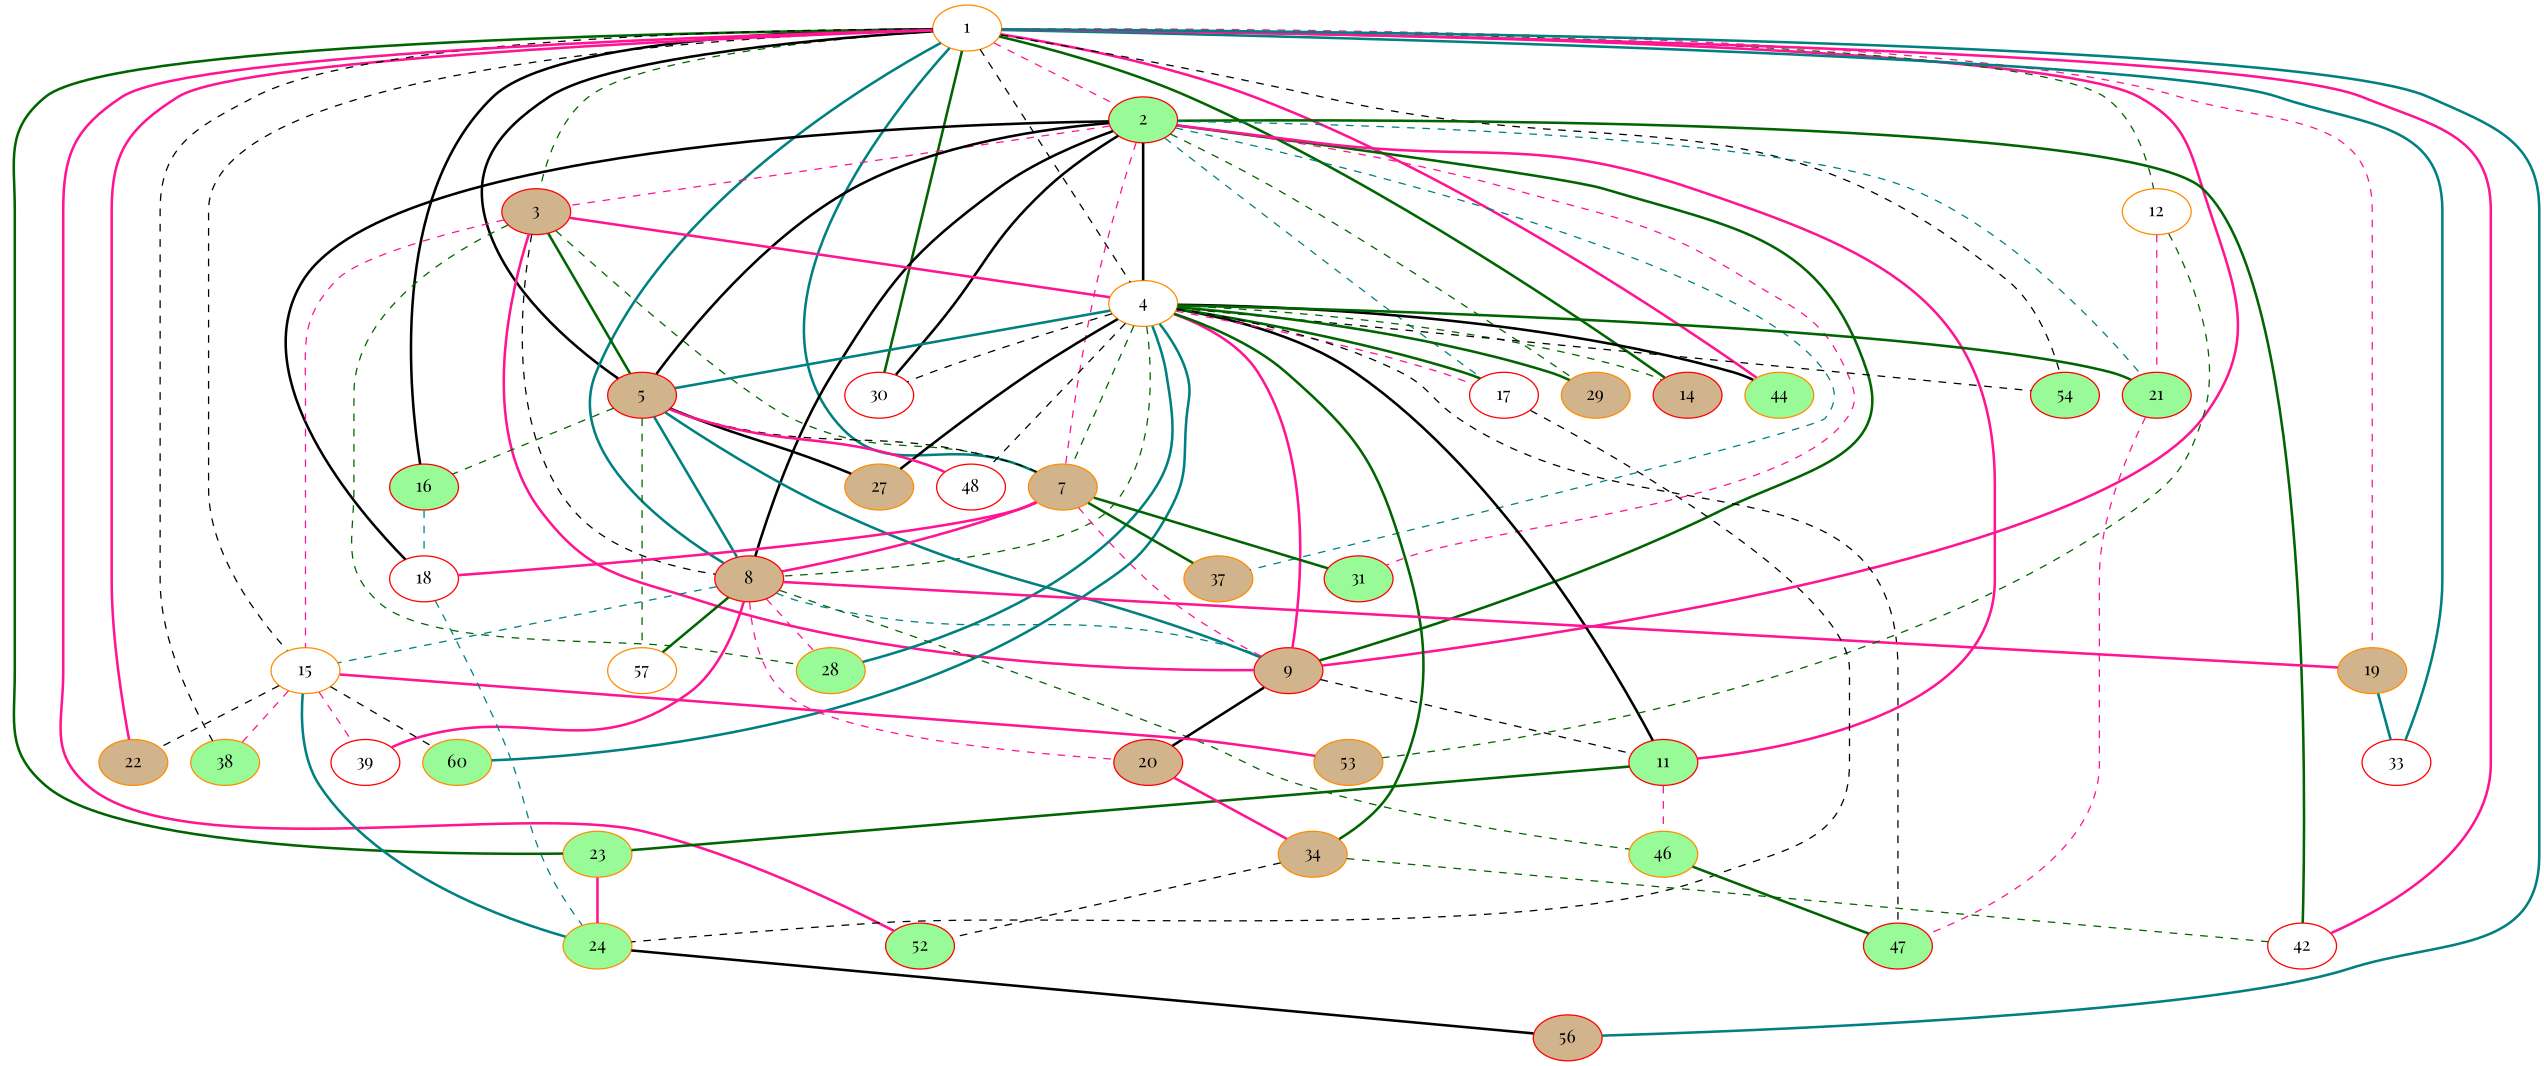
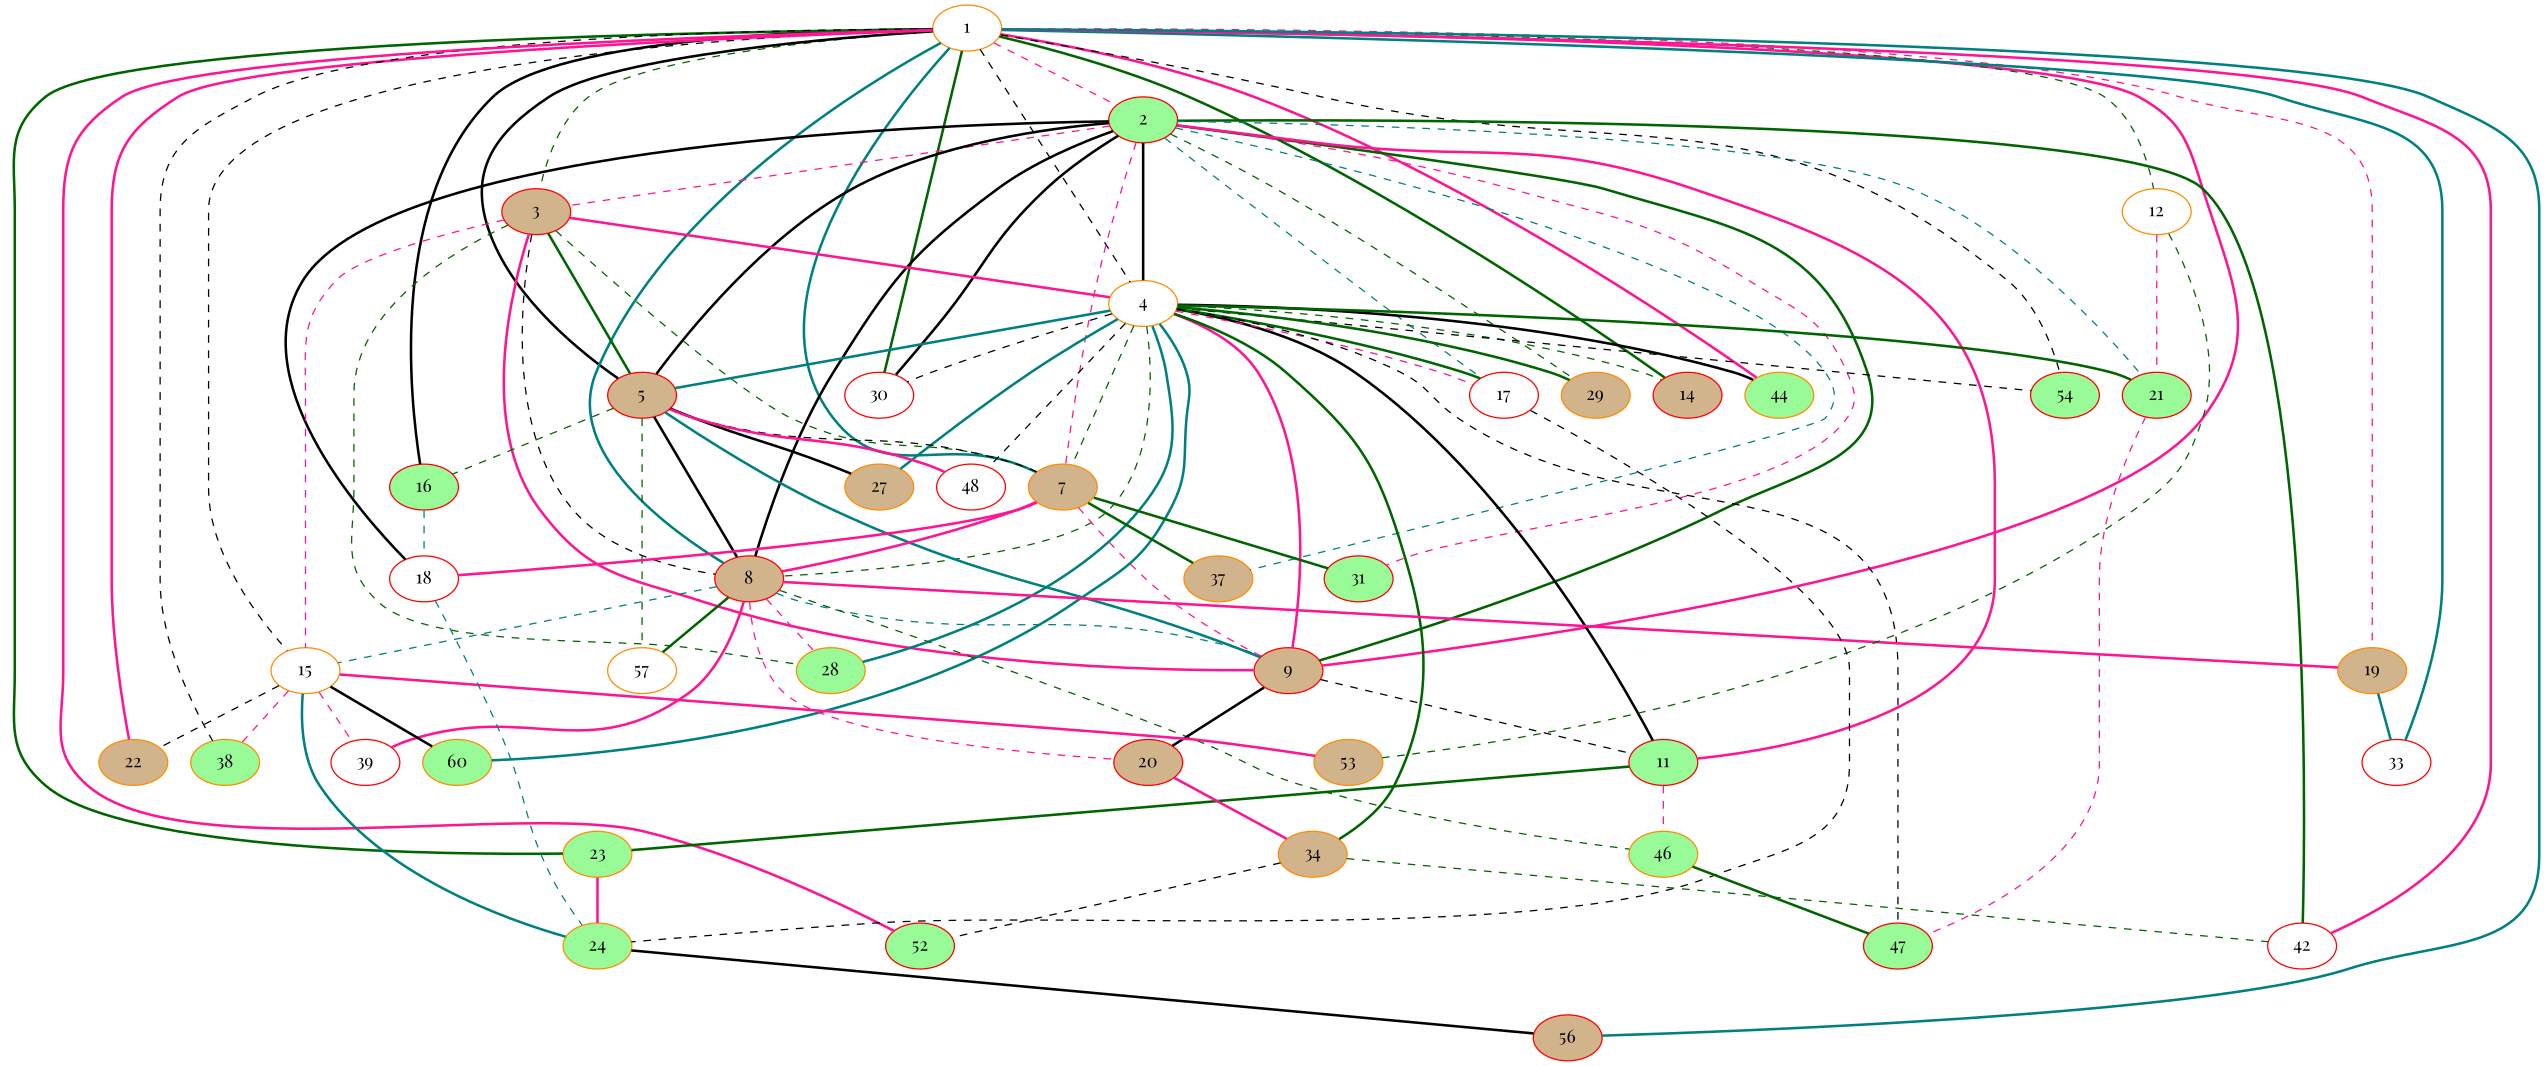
edge "4" -- "27": color black -> teal
edge "5" -- "8": color teal -> black
edge "15" -- "60": style dashed -> bold
